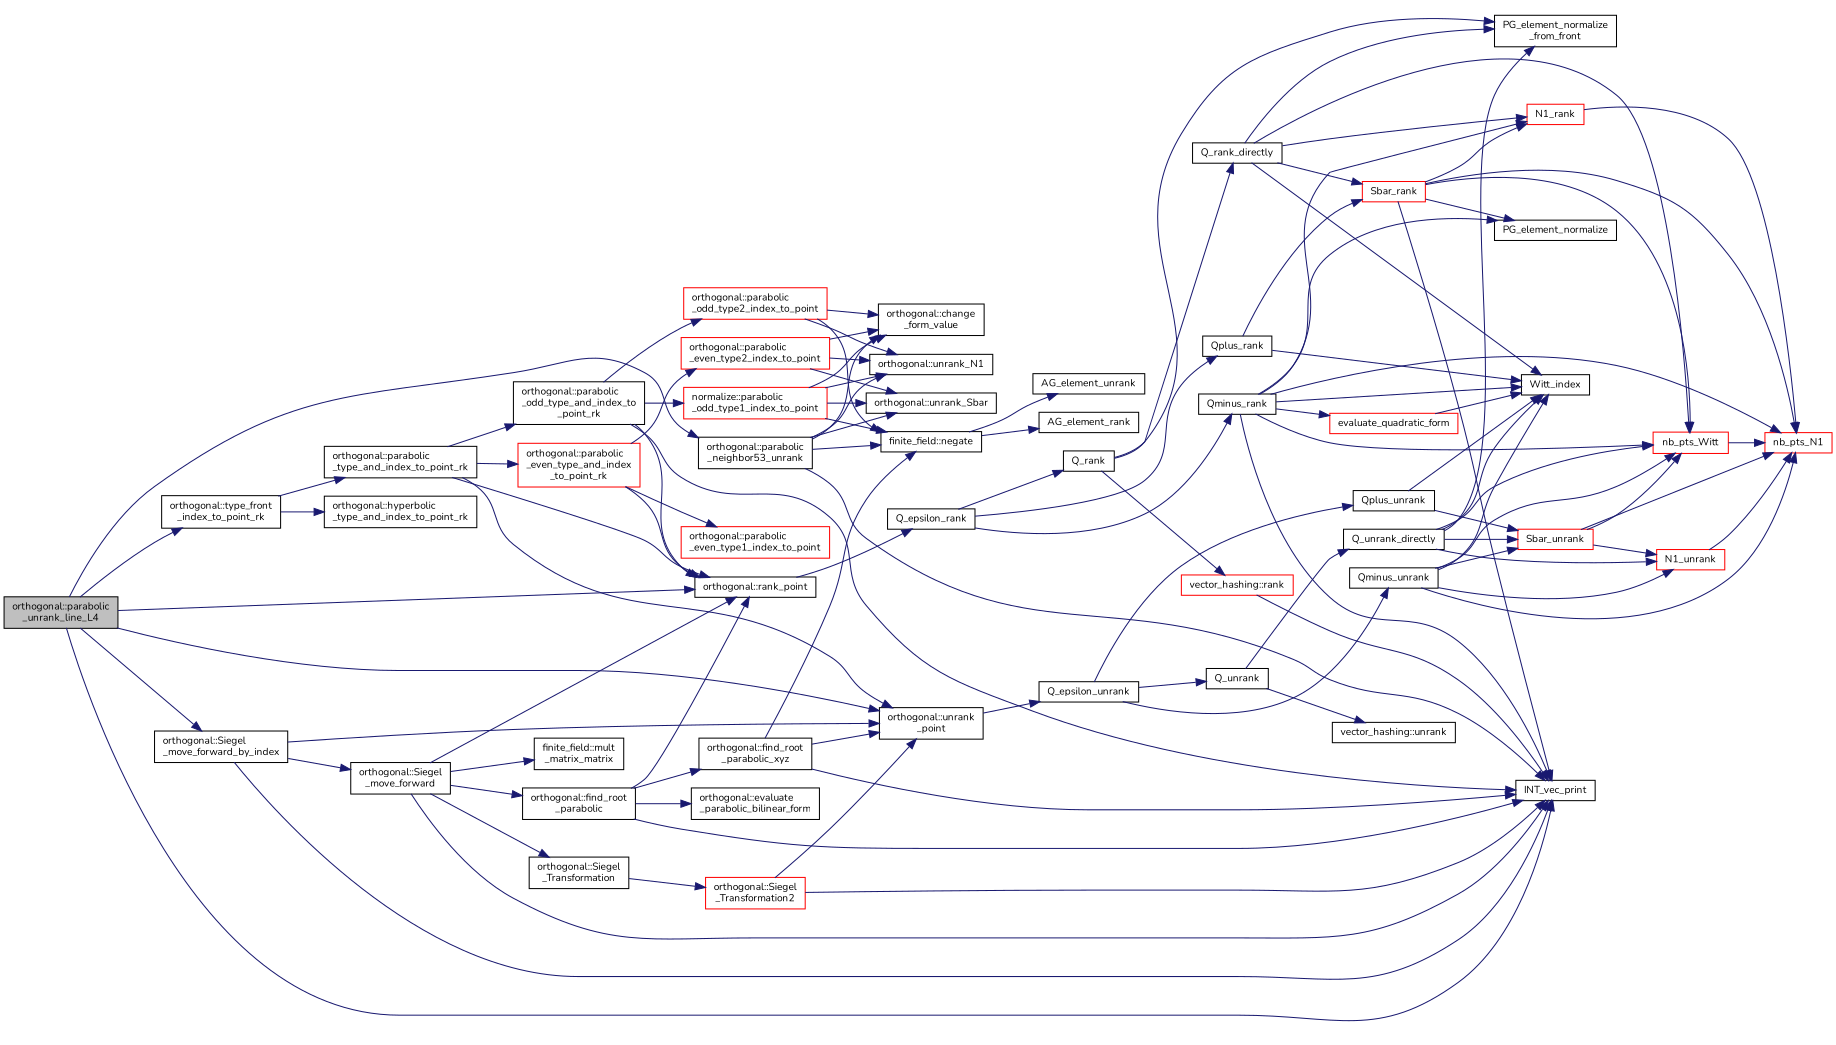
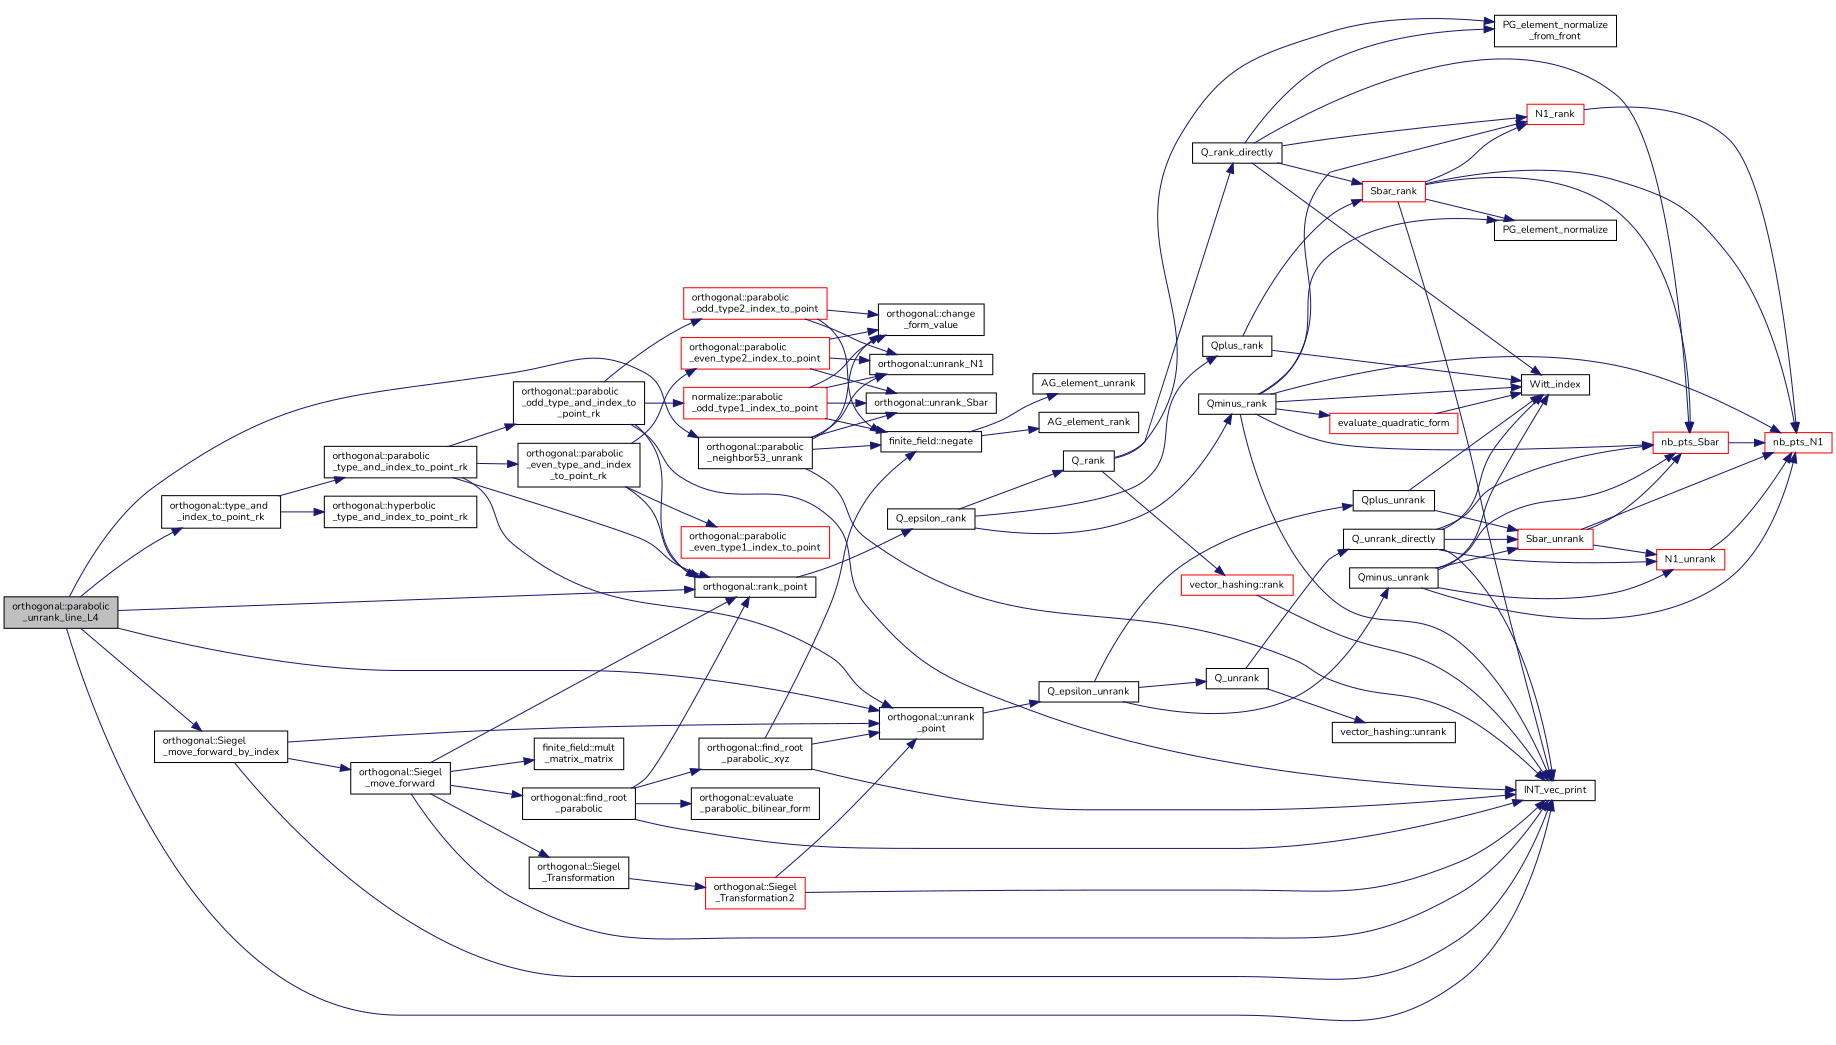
edge "Q_unrank_directly" -> "PG_element_normalize _from_front": now "Q_unrank_directly" -> "INT_vec_print"
node "nb_pts_Witt": label "nb_pts_Witt" -> "nb_pts_Sbar"
node "orthogonal::parabolic _even_type_and_index _to_point_rk": color red -> black
node "orthogonal::type_front _index_to_point_rk": label "orthogonal::type_front _index_to_point_rk" -> "orthogonal::type_and _index_to_point_rk"
